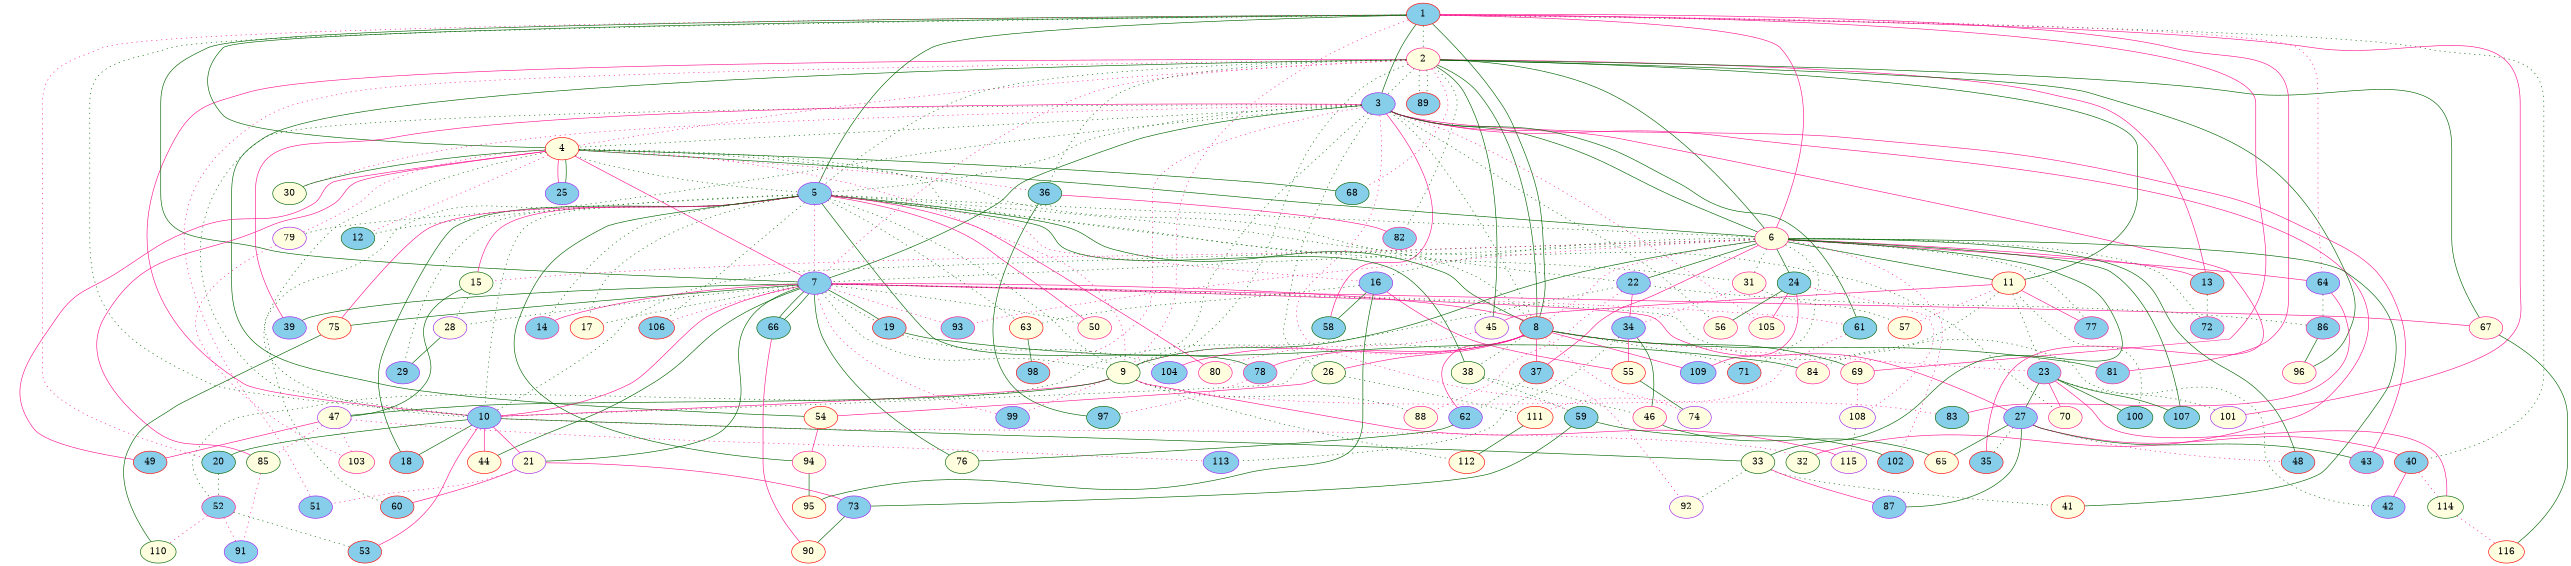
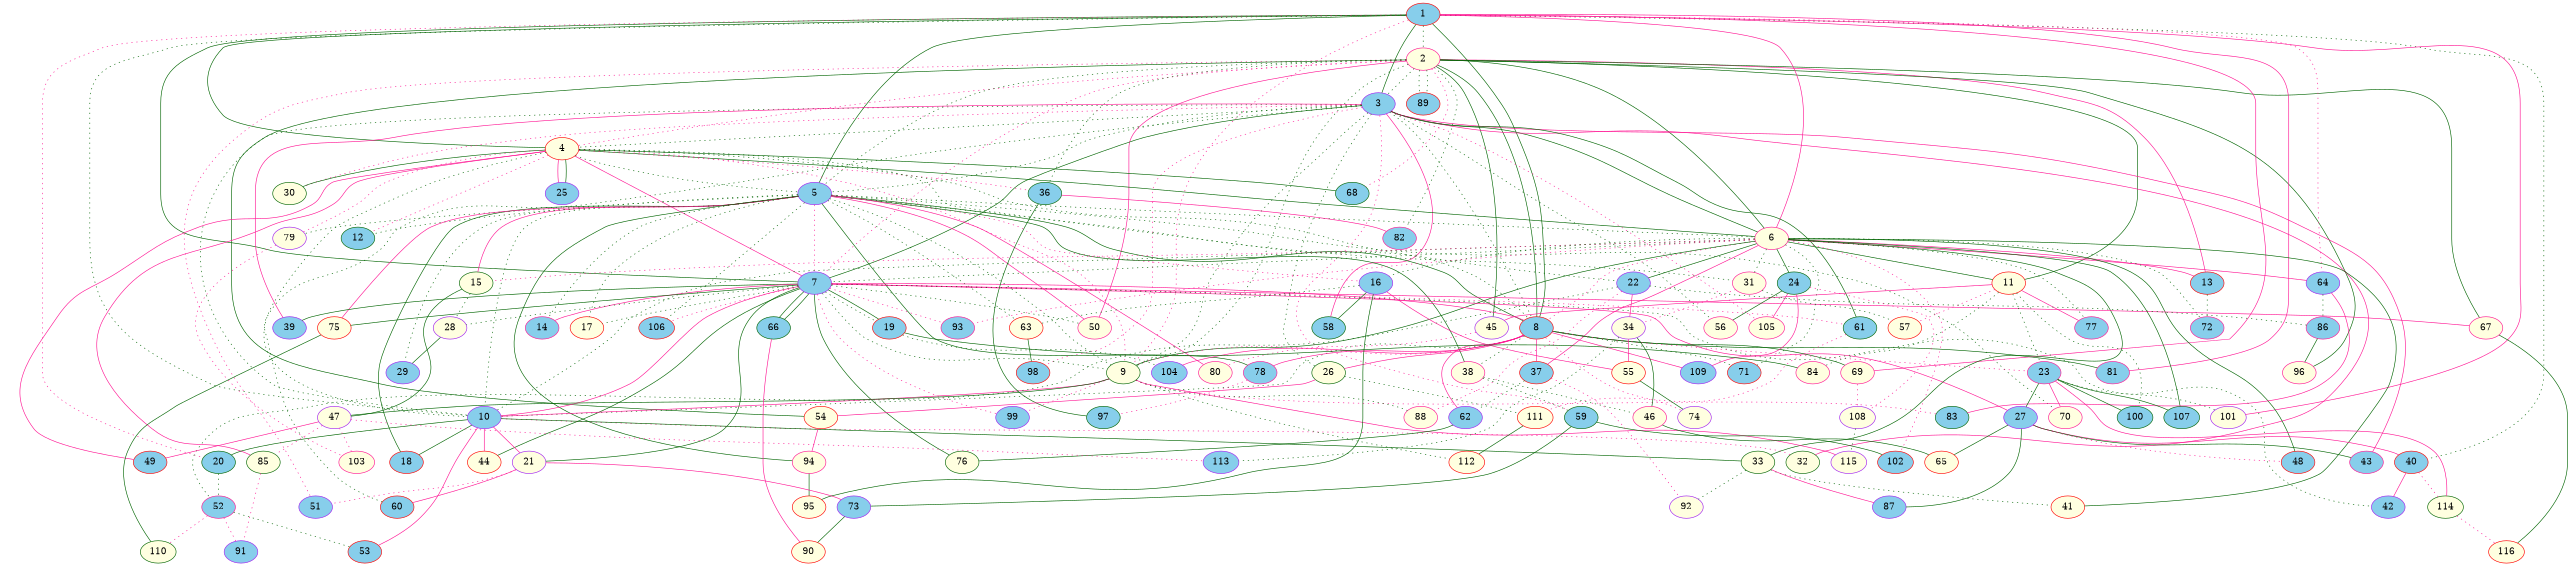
edge "2" -- "10": now "2" -- "50"
node "34": fillcolor skyblue -> lightyellow
node "38": color darkgreen -> deeppink
node "35": removed
